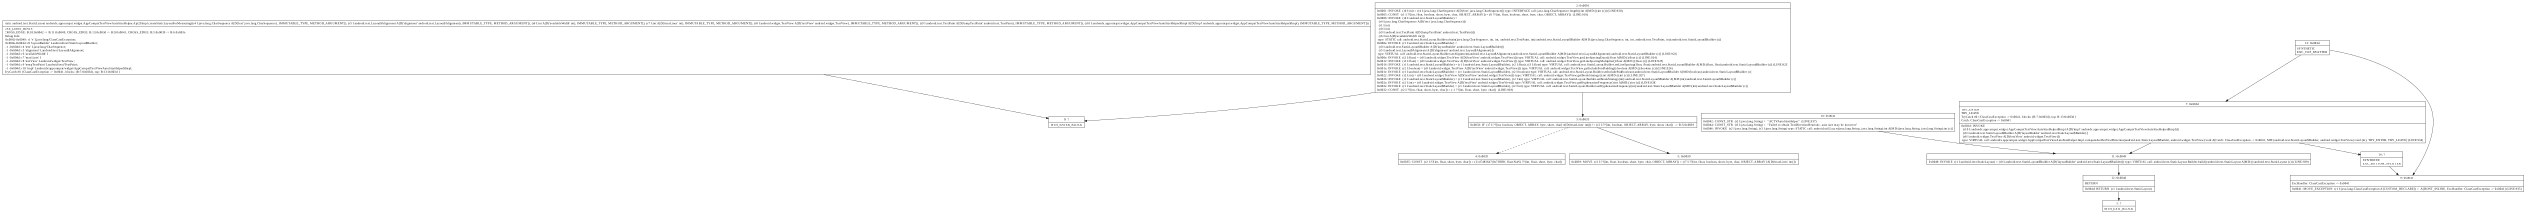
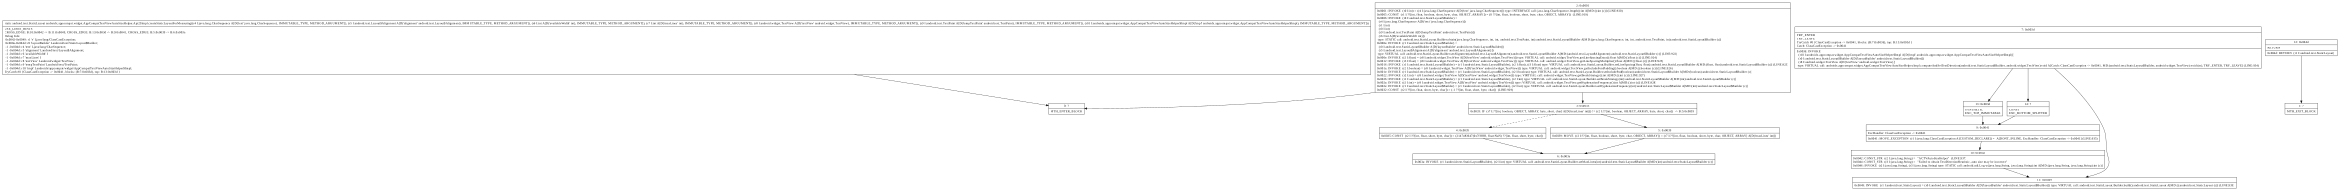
node "13: 0x003d": text "EXC_TOP_SPLITTER" -> "EXC_TOP_IMMUTABLE"
edge "13: 0x003d" -> "7: 0x003d": reversed
edge "9: 0x0041" -> "10: 0x0042": added
node "6: 0x003a": added
node "14: ?": text "SYNTHETIC" -> "CONST"
edge "11: 0x0049" -> "12: 0x004d": removed
